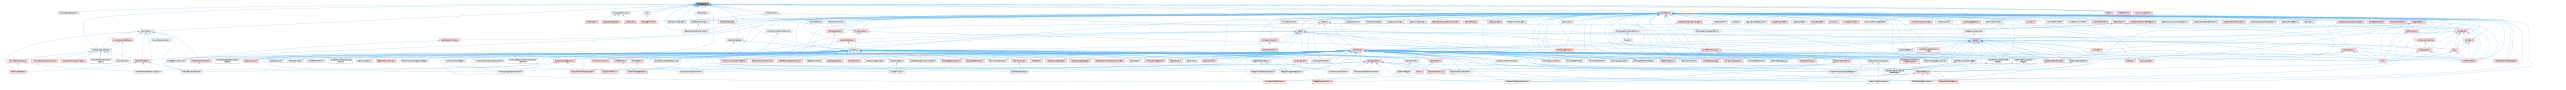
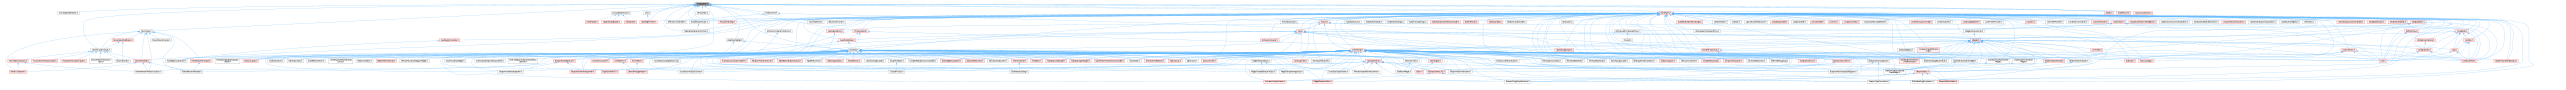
node "AttributesRuntime.h": removed
node "AssetDataTagMapSerialization.h": label "AssetDataTagMapSerialization.h" -> "BlueprintAssetNodeSpawner.h"
